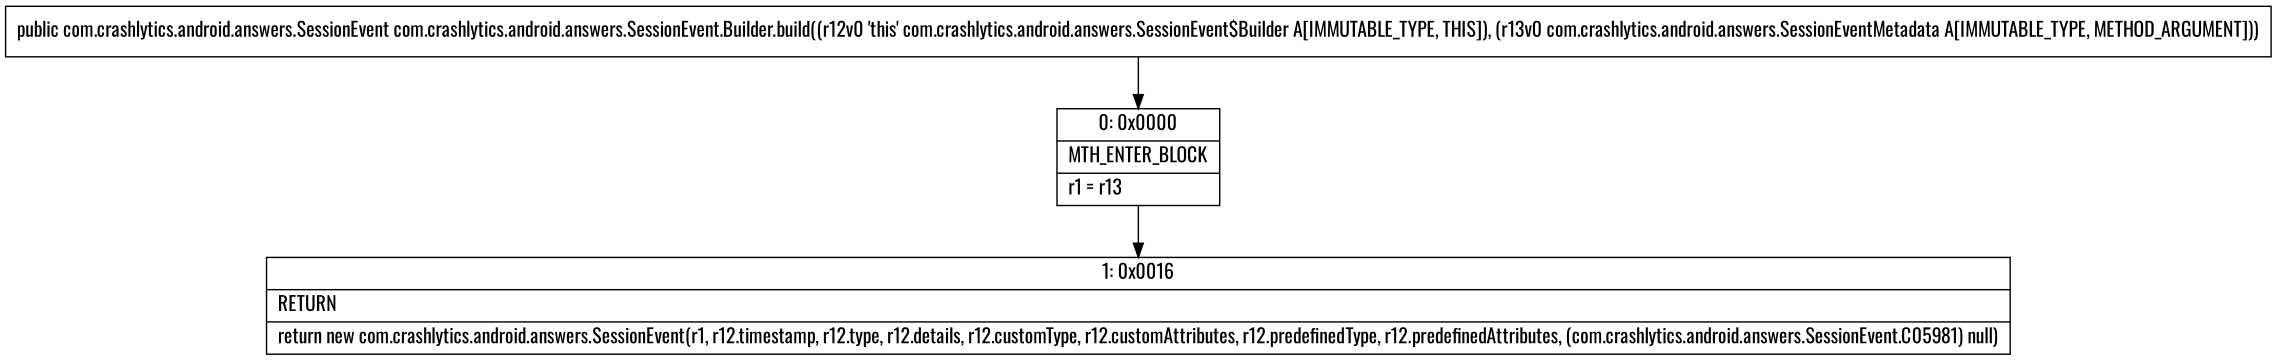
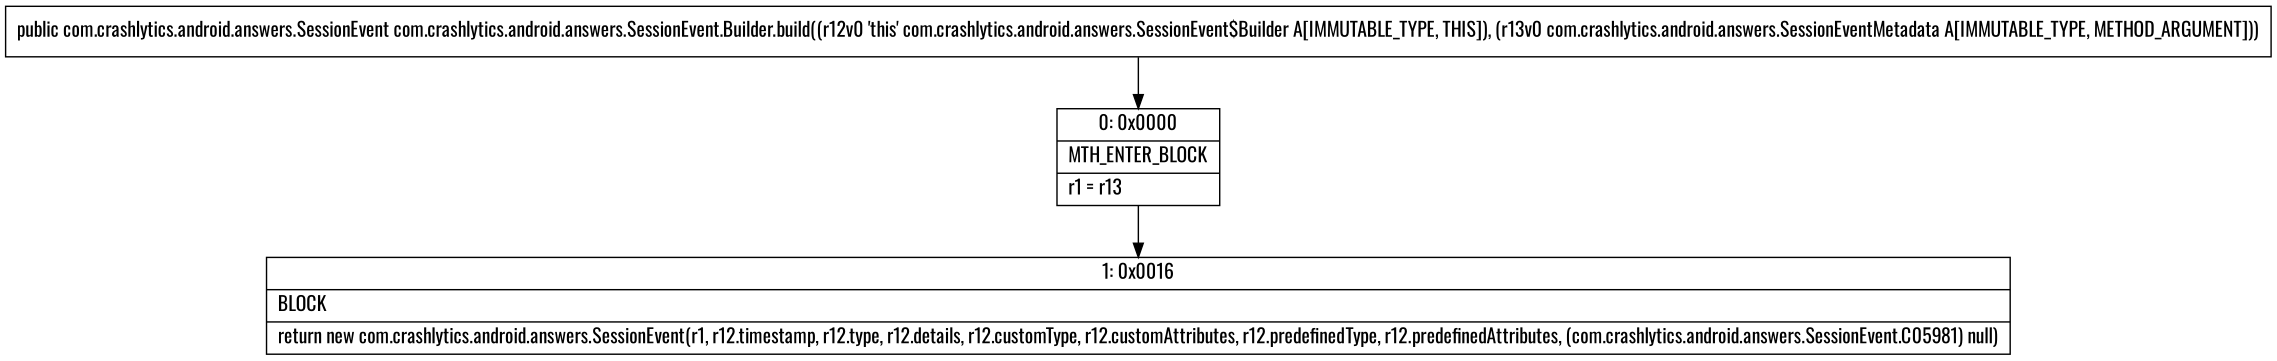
node "1: 0x0016": text "RETURN" -> "BLOCK"
